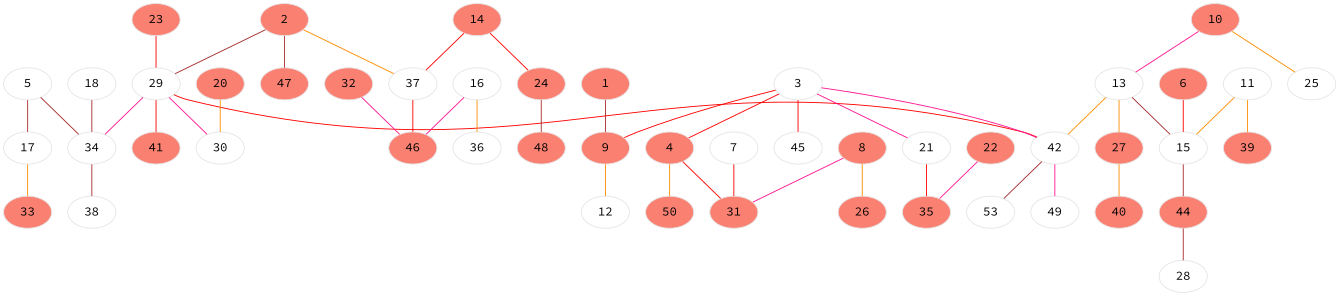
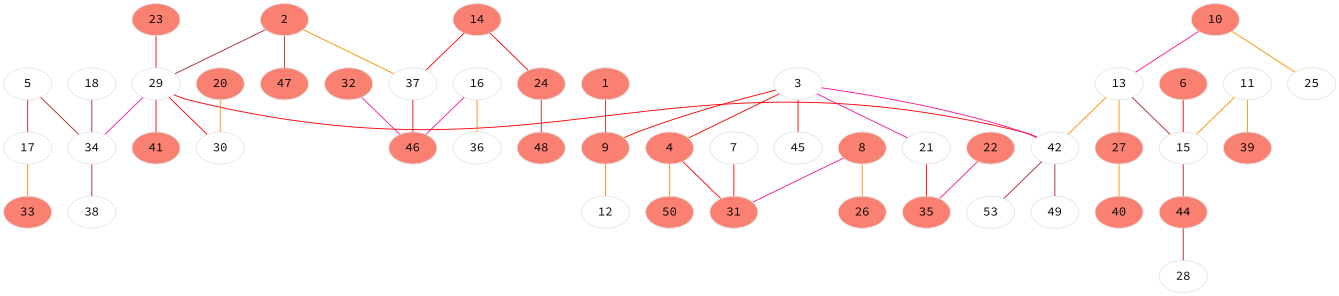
edge "29" -- "30": color deeppink -> red
edge "42" -- "49": color deeppink -> brown
